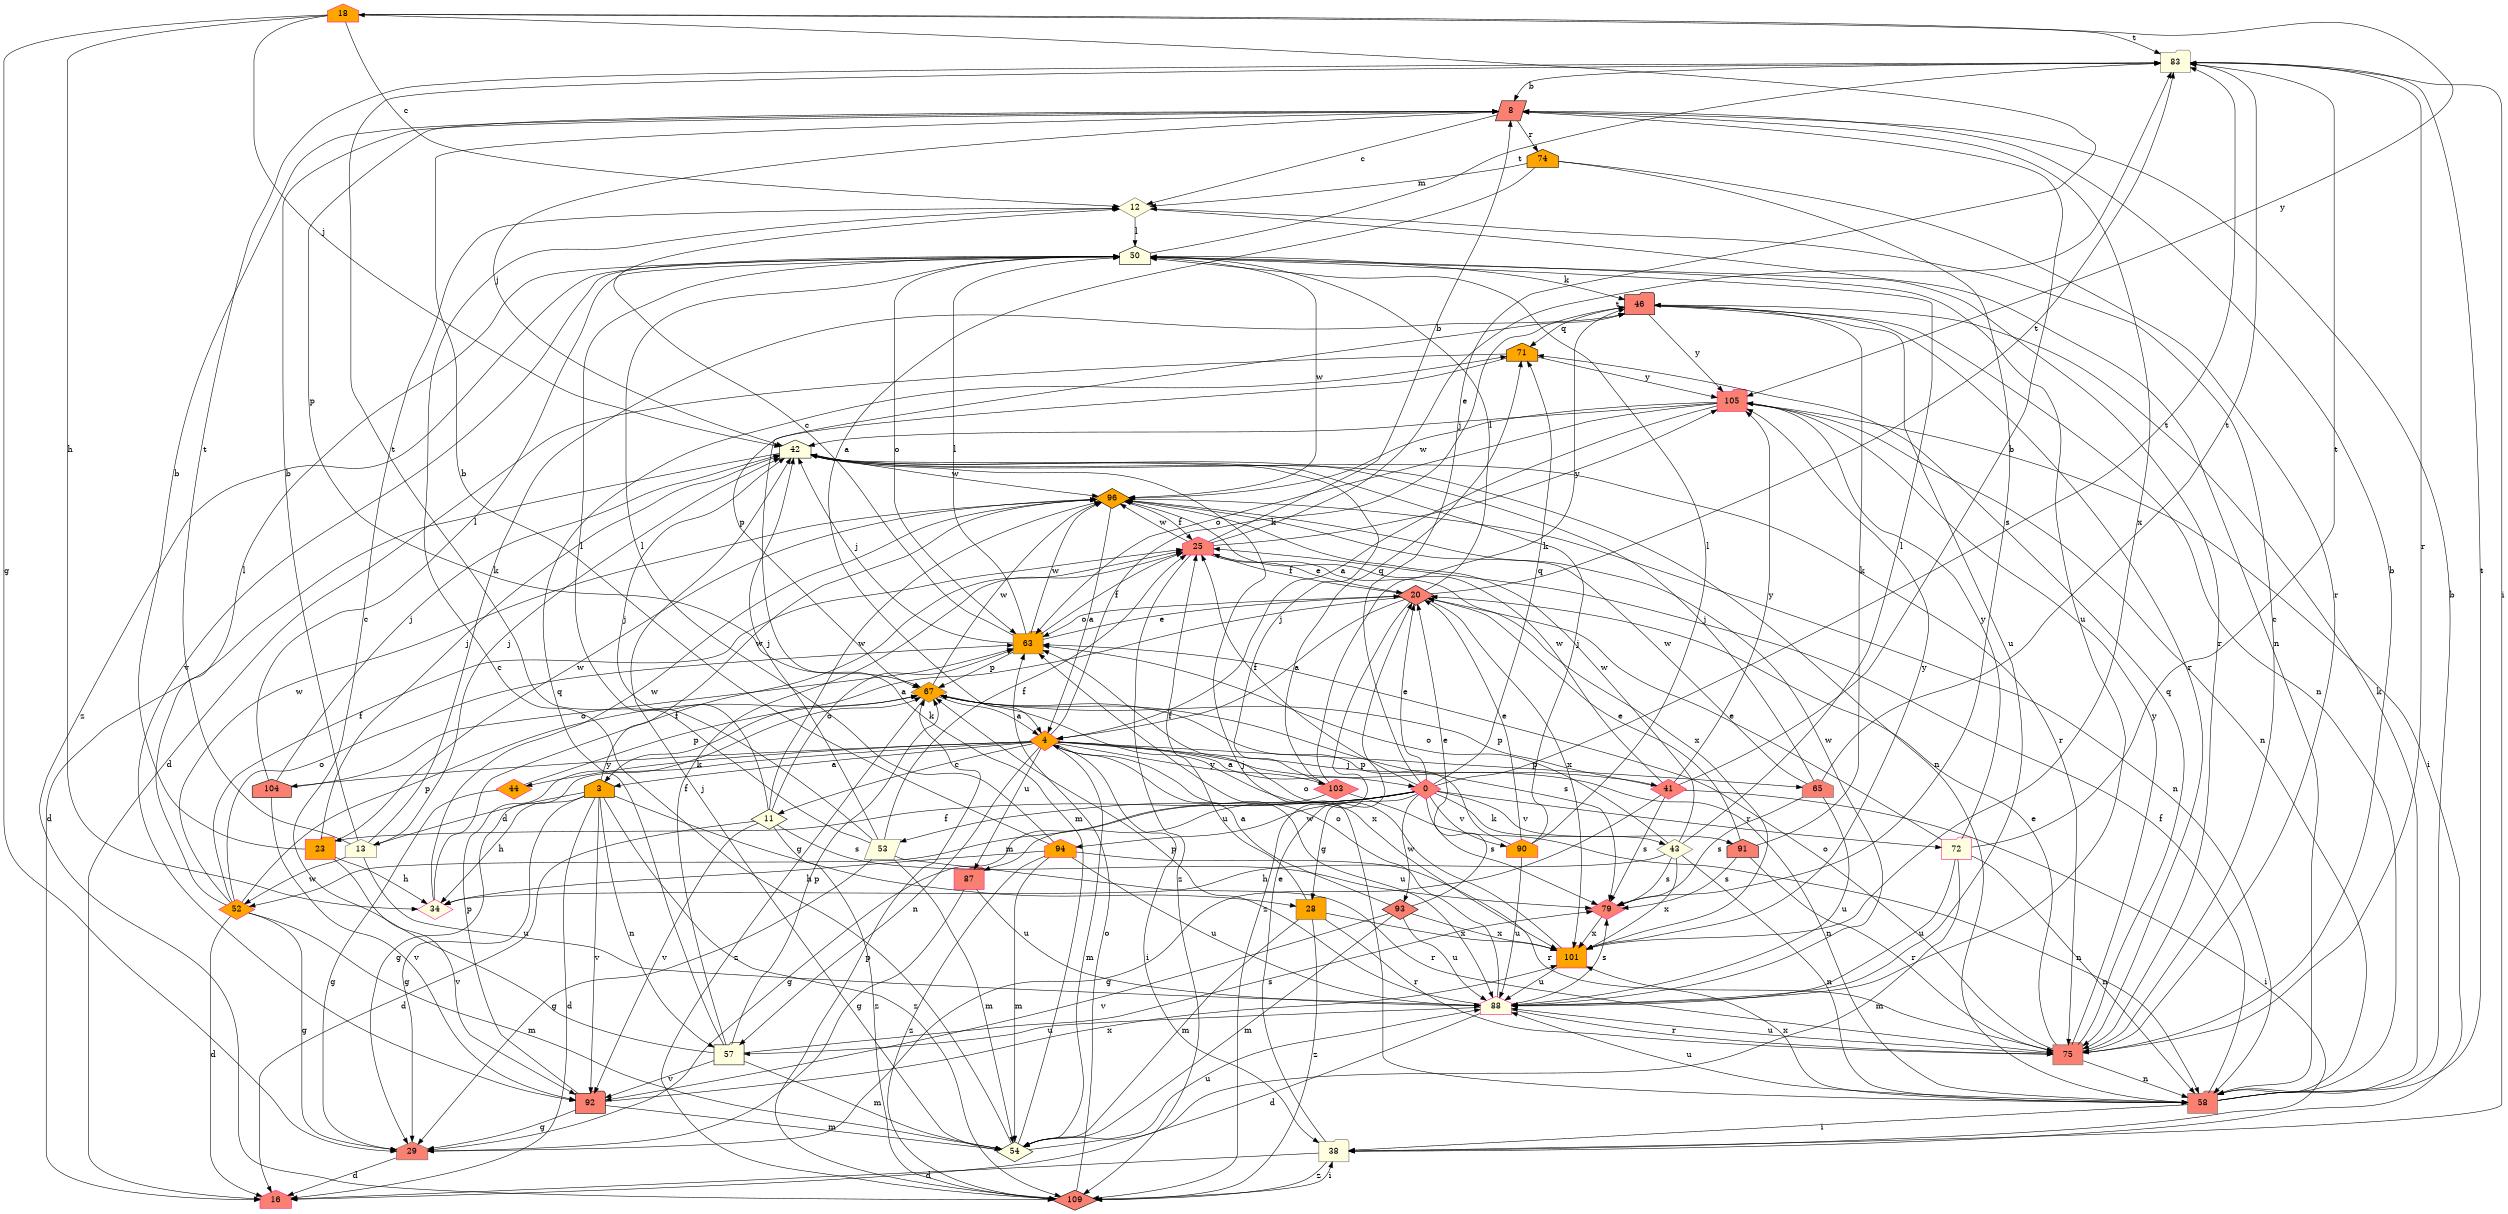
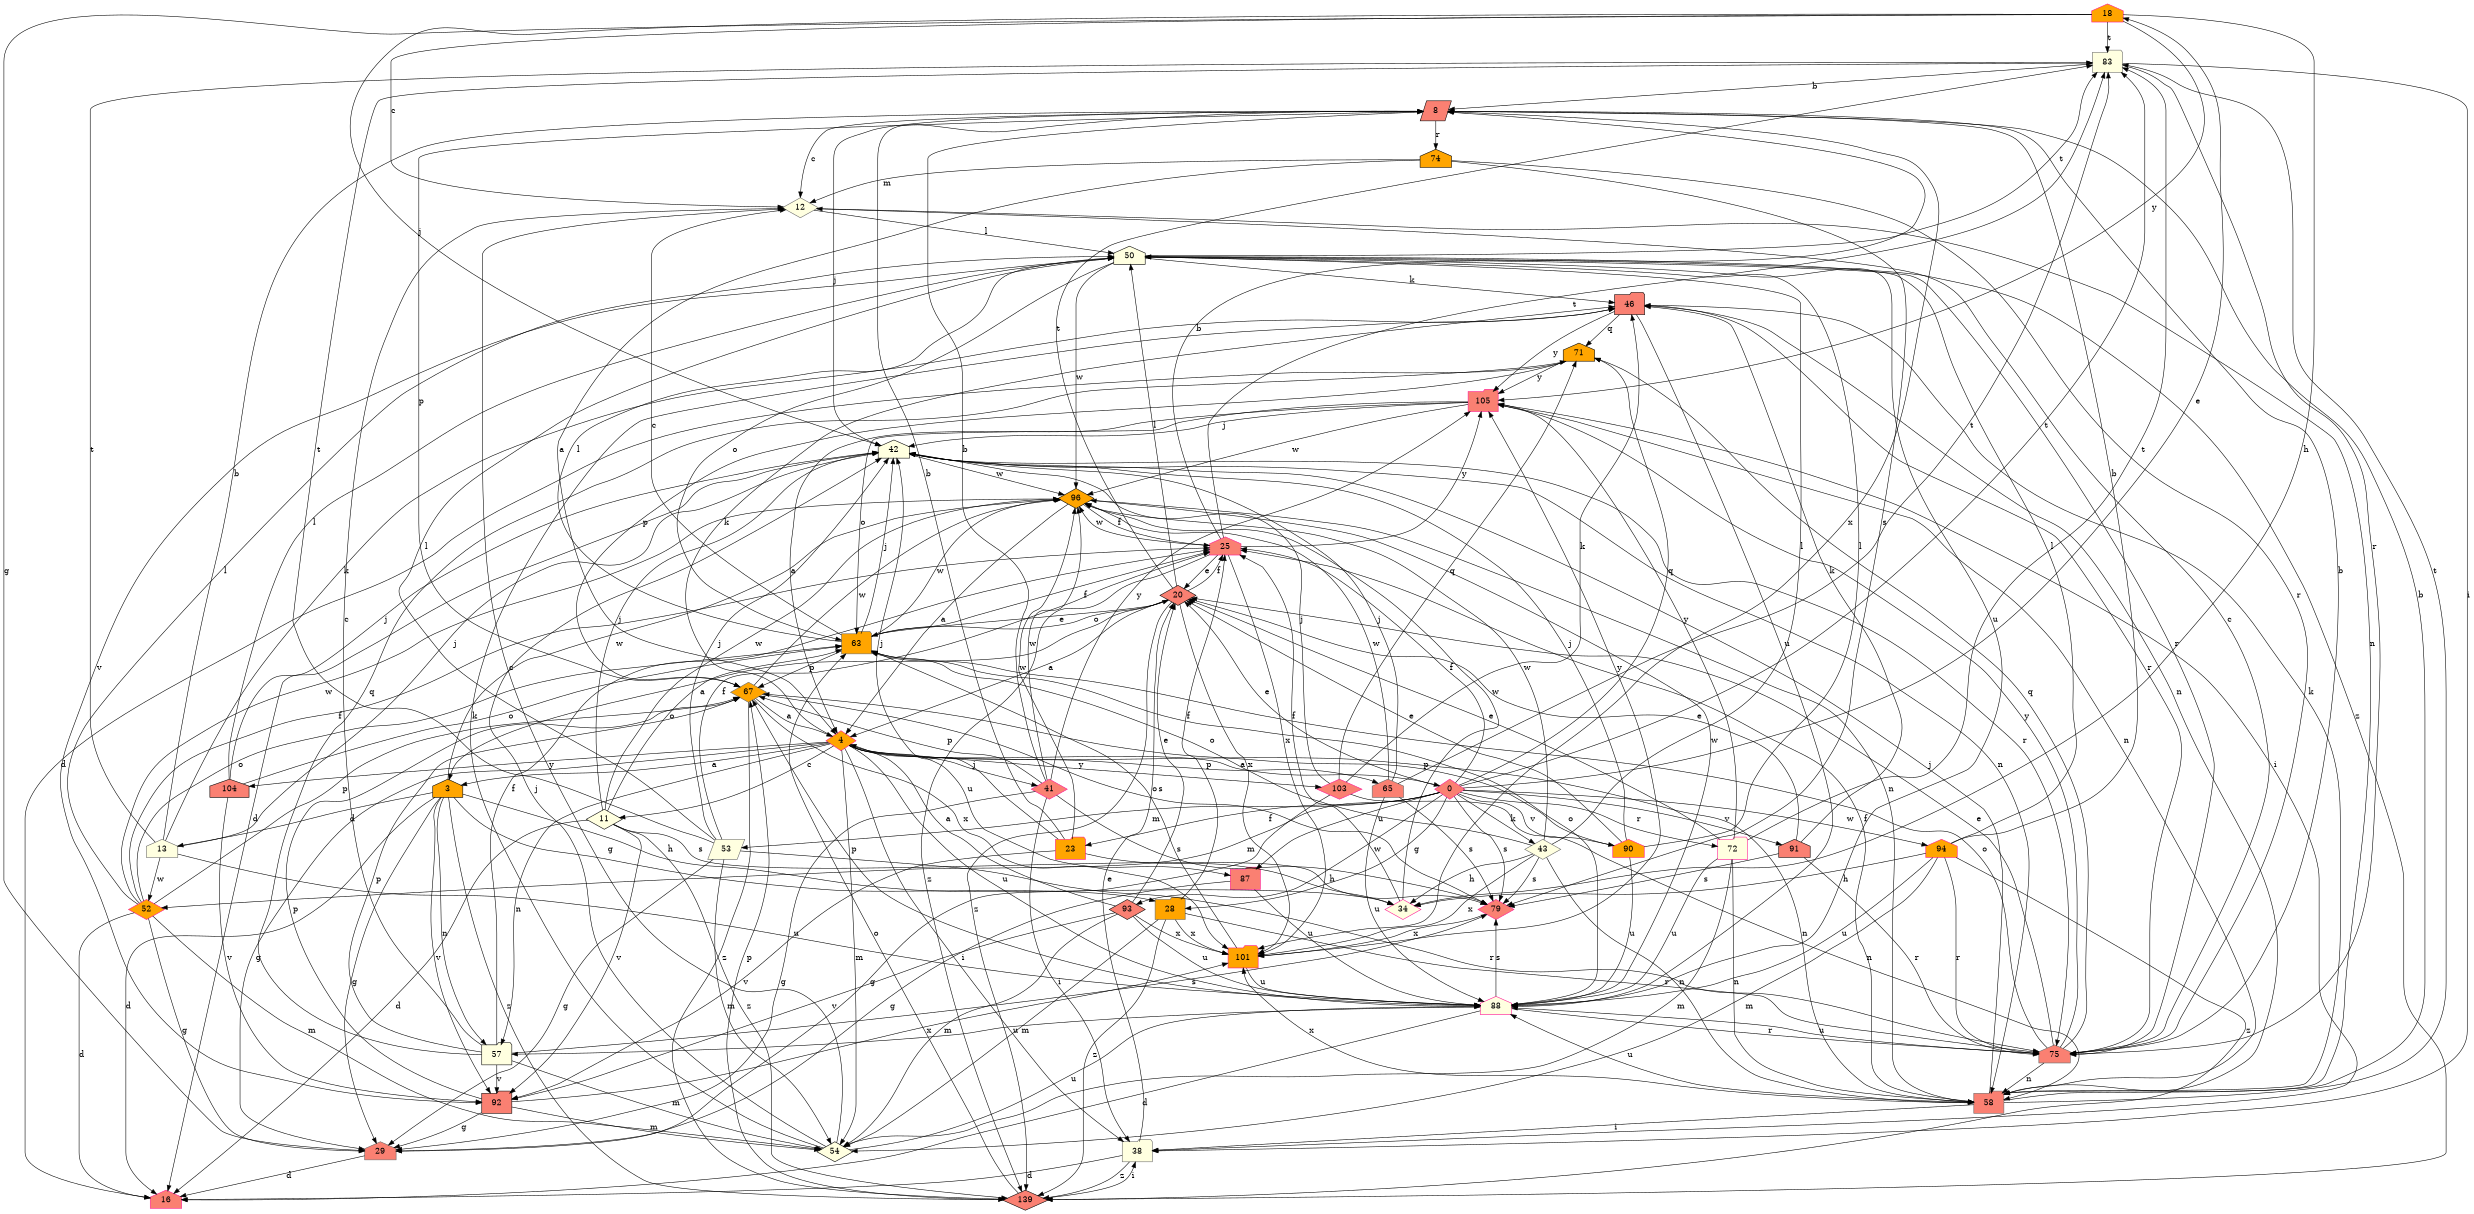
node "44": removed
node "75": shape folder -> house
node "109": label "109" -> "139"
